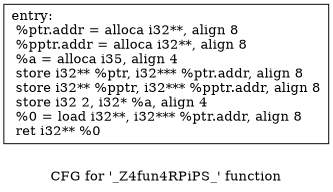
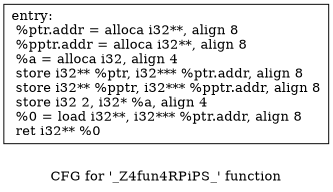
node "entry:": text "%a = alloca i35, align 4" -> "%a = alloca i32, align 4"
